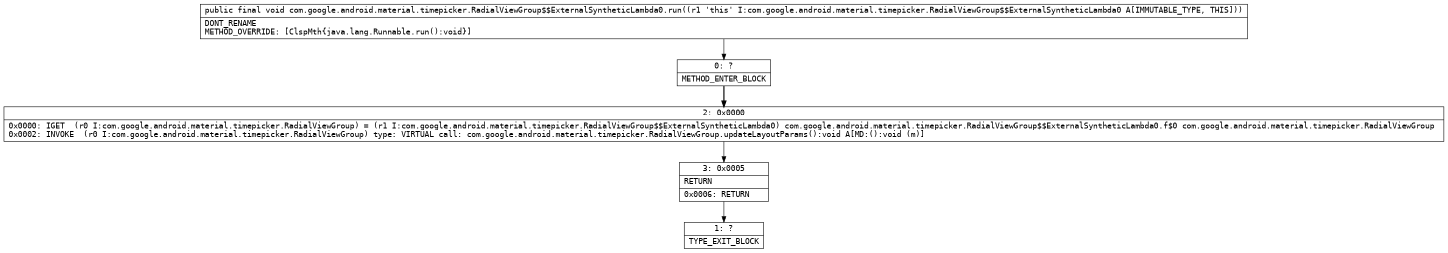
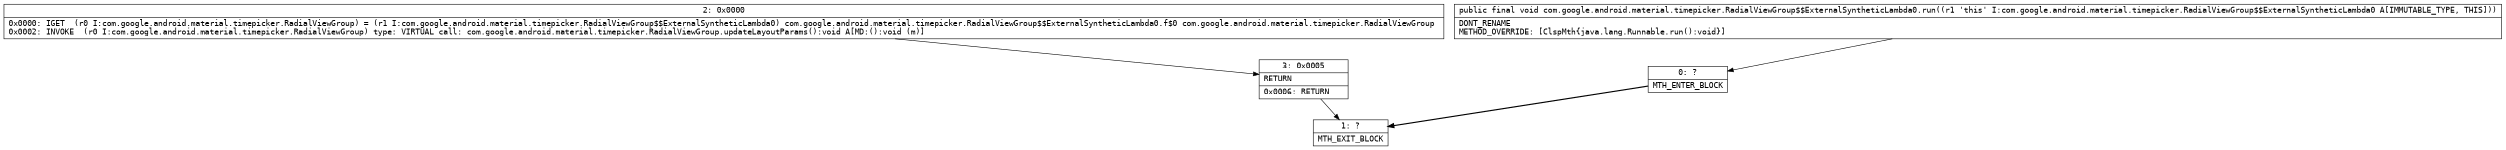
node "0: ?": text "METHOD_ENTER_BLOCK" -> "MTH_ENTER_BLOCK"
edge "0: ?" -> "2: 0x0000": now "0: ?" -> "1: ?"
node "1: ?": text "TYPE_EXIT_BLOCK" -> "MTH_EXIT_BLOCK"
